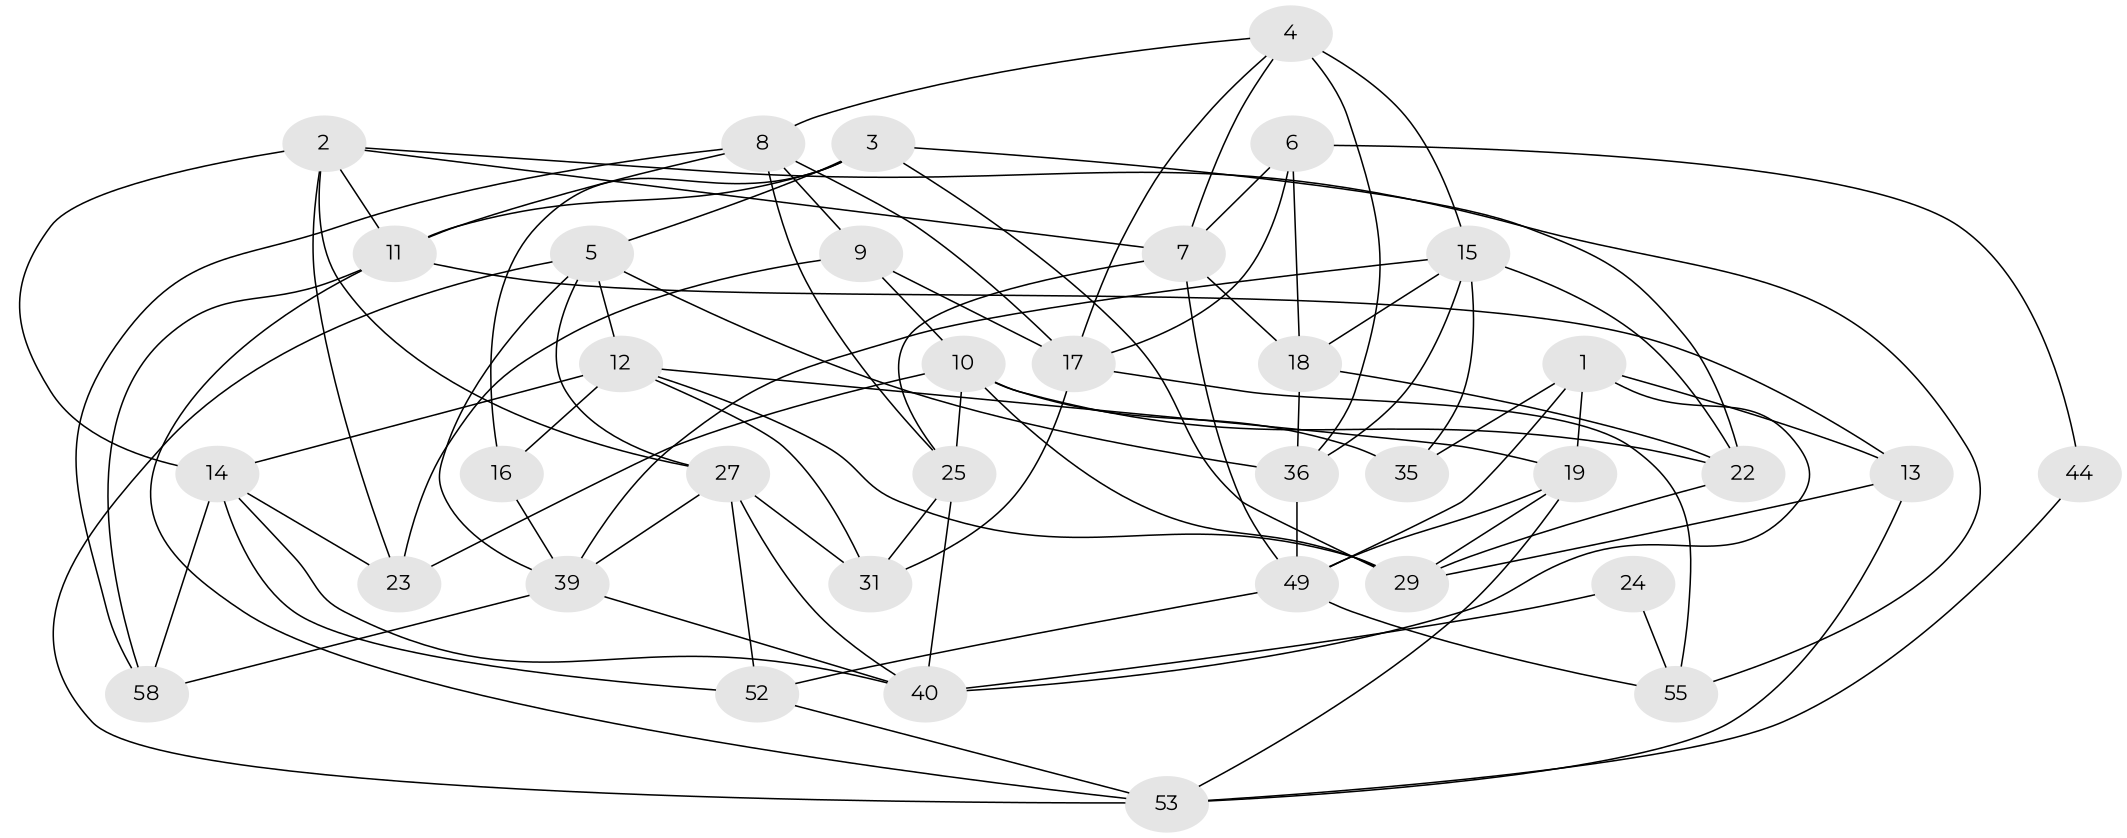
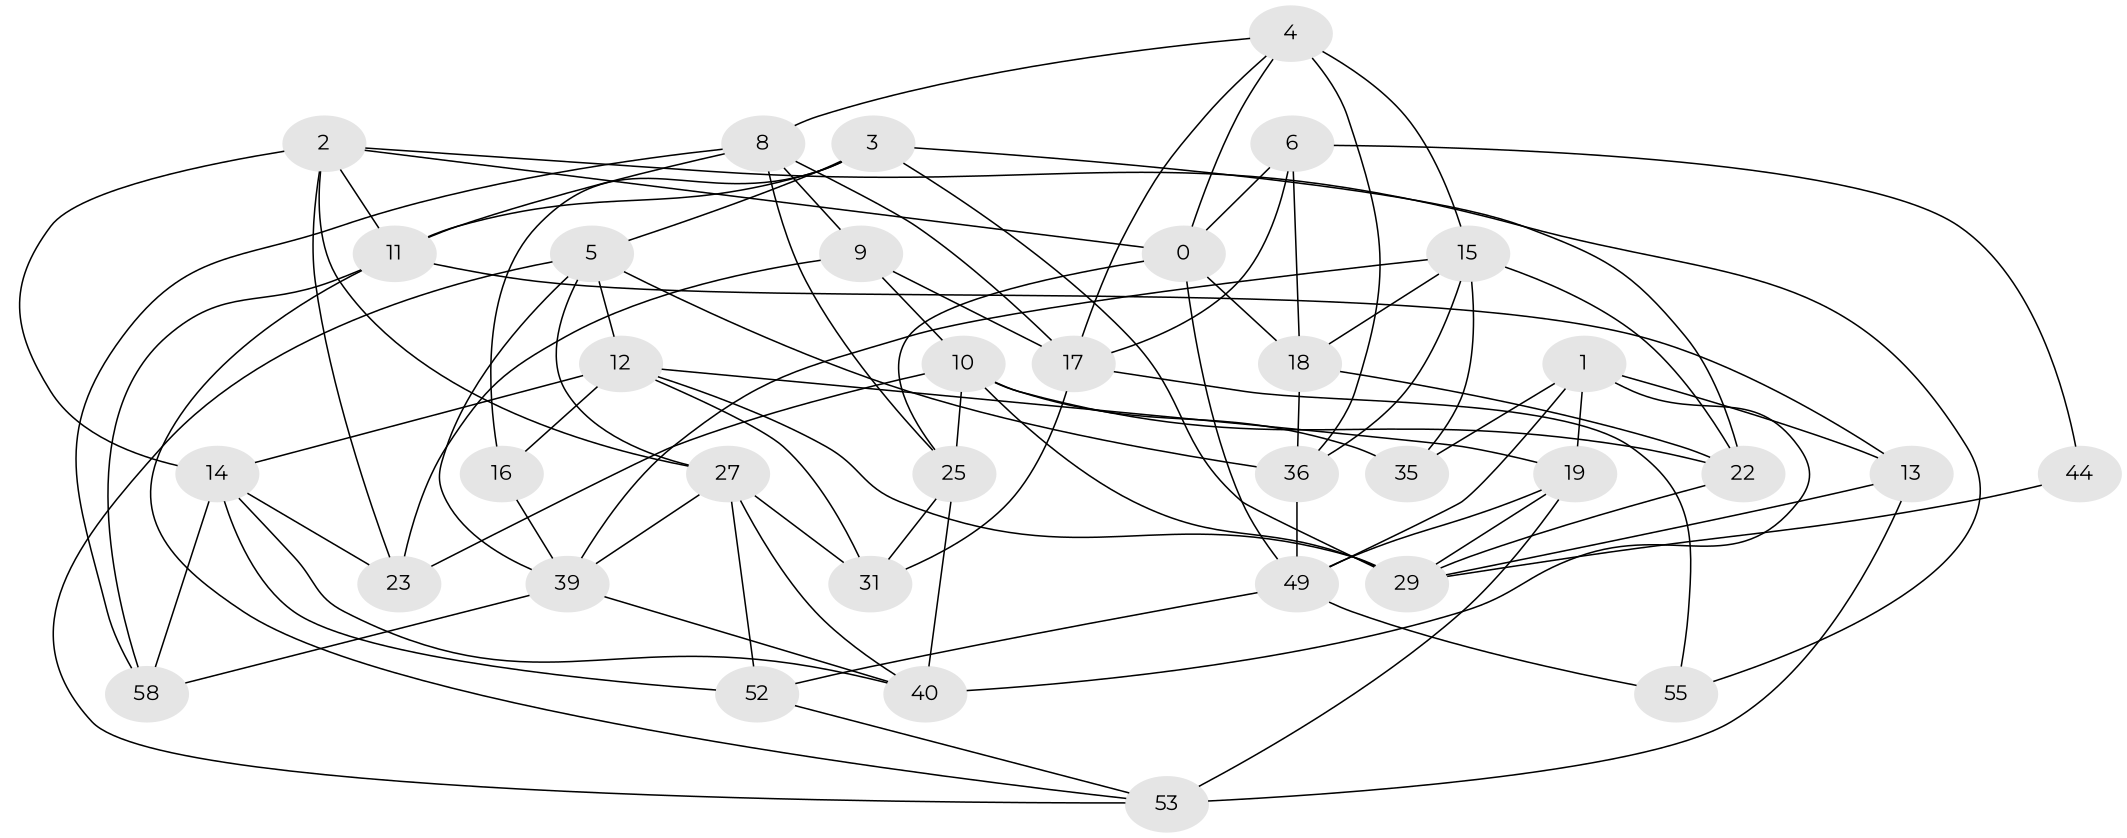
node "7": label "7" -> "0"
node "24": removed
edge "44" -- "53": now "44" -- "29"
